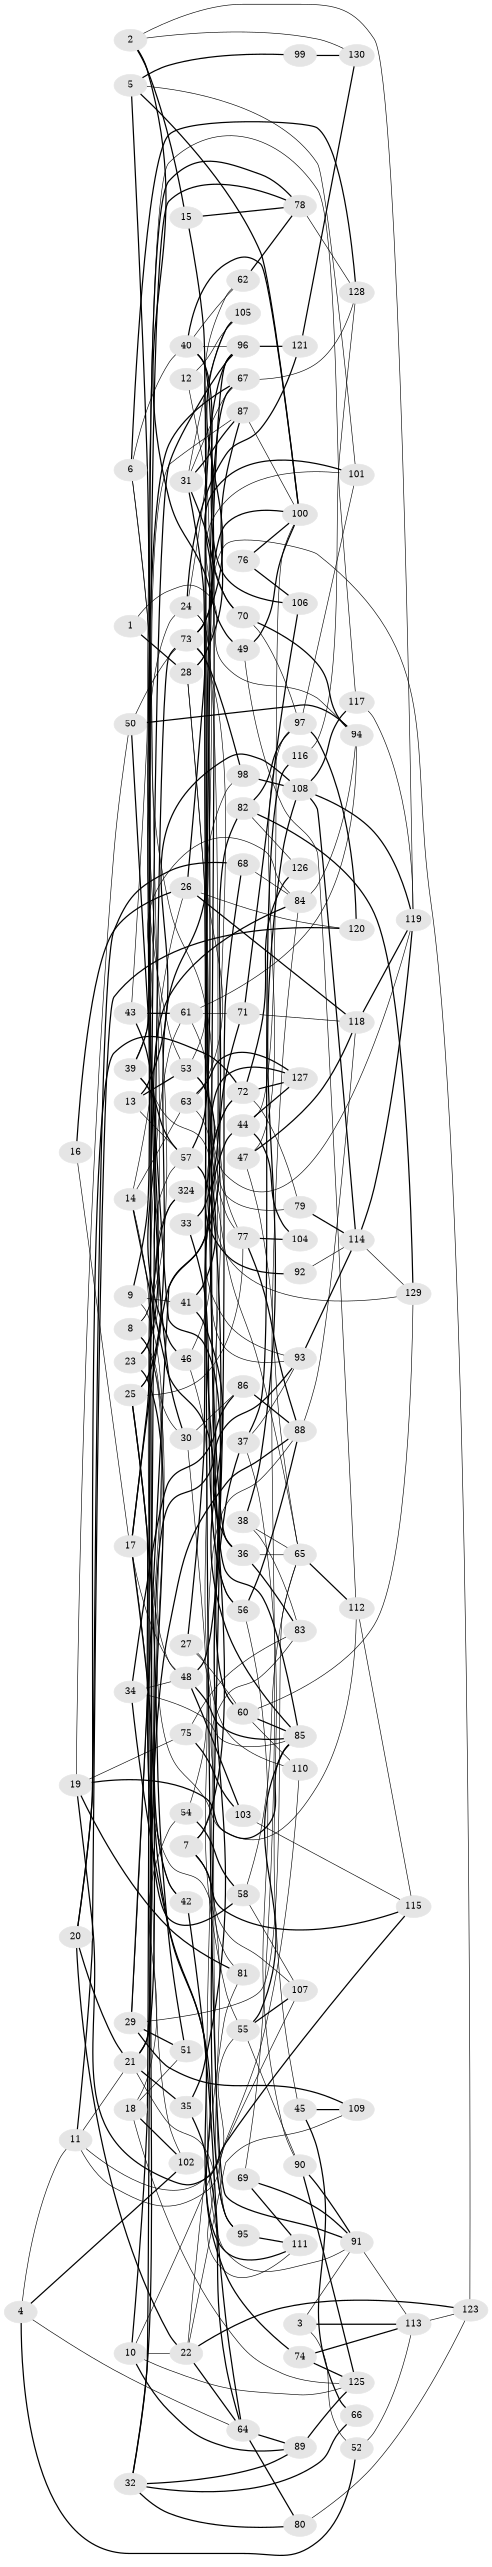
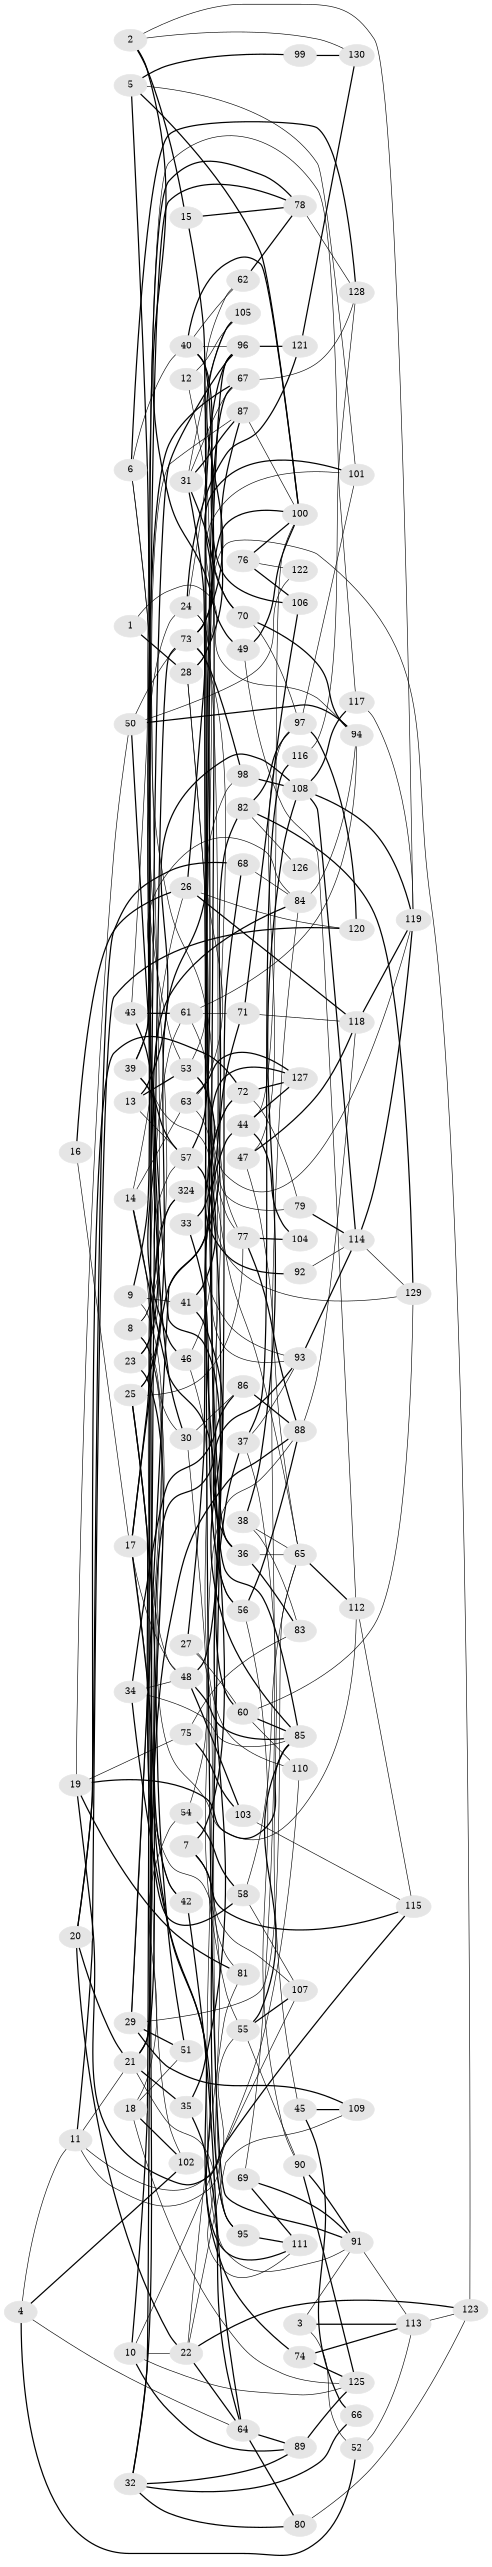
node "122": added
edge "126" -- "72": removed
edge "83" -- "7": removed
